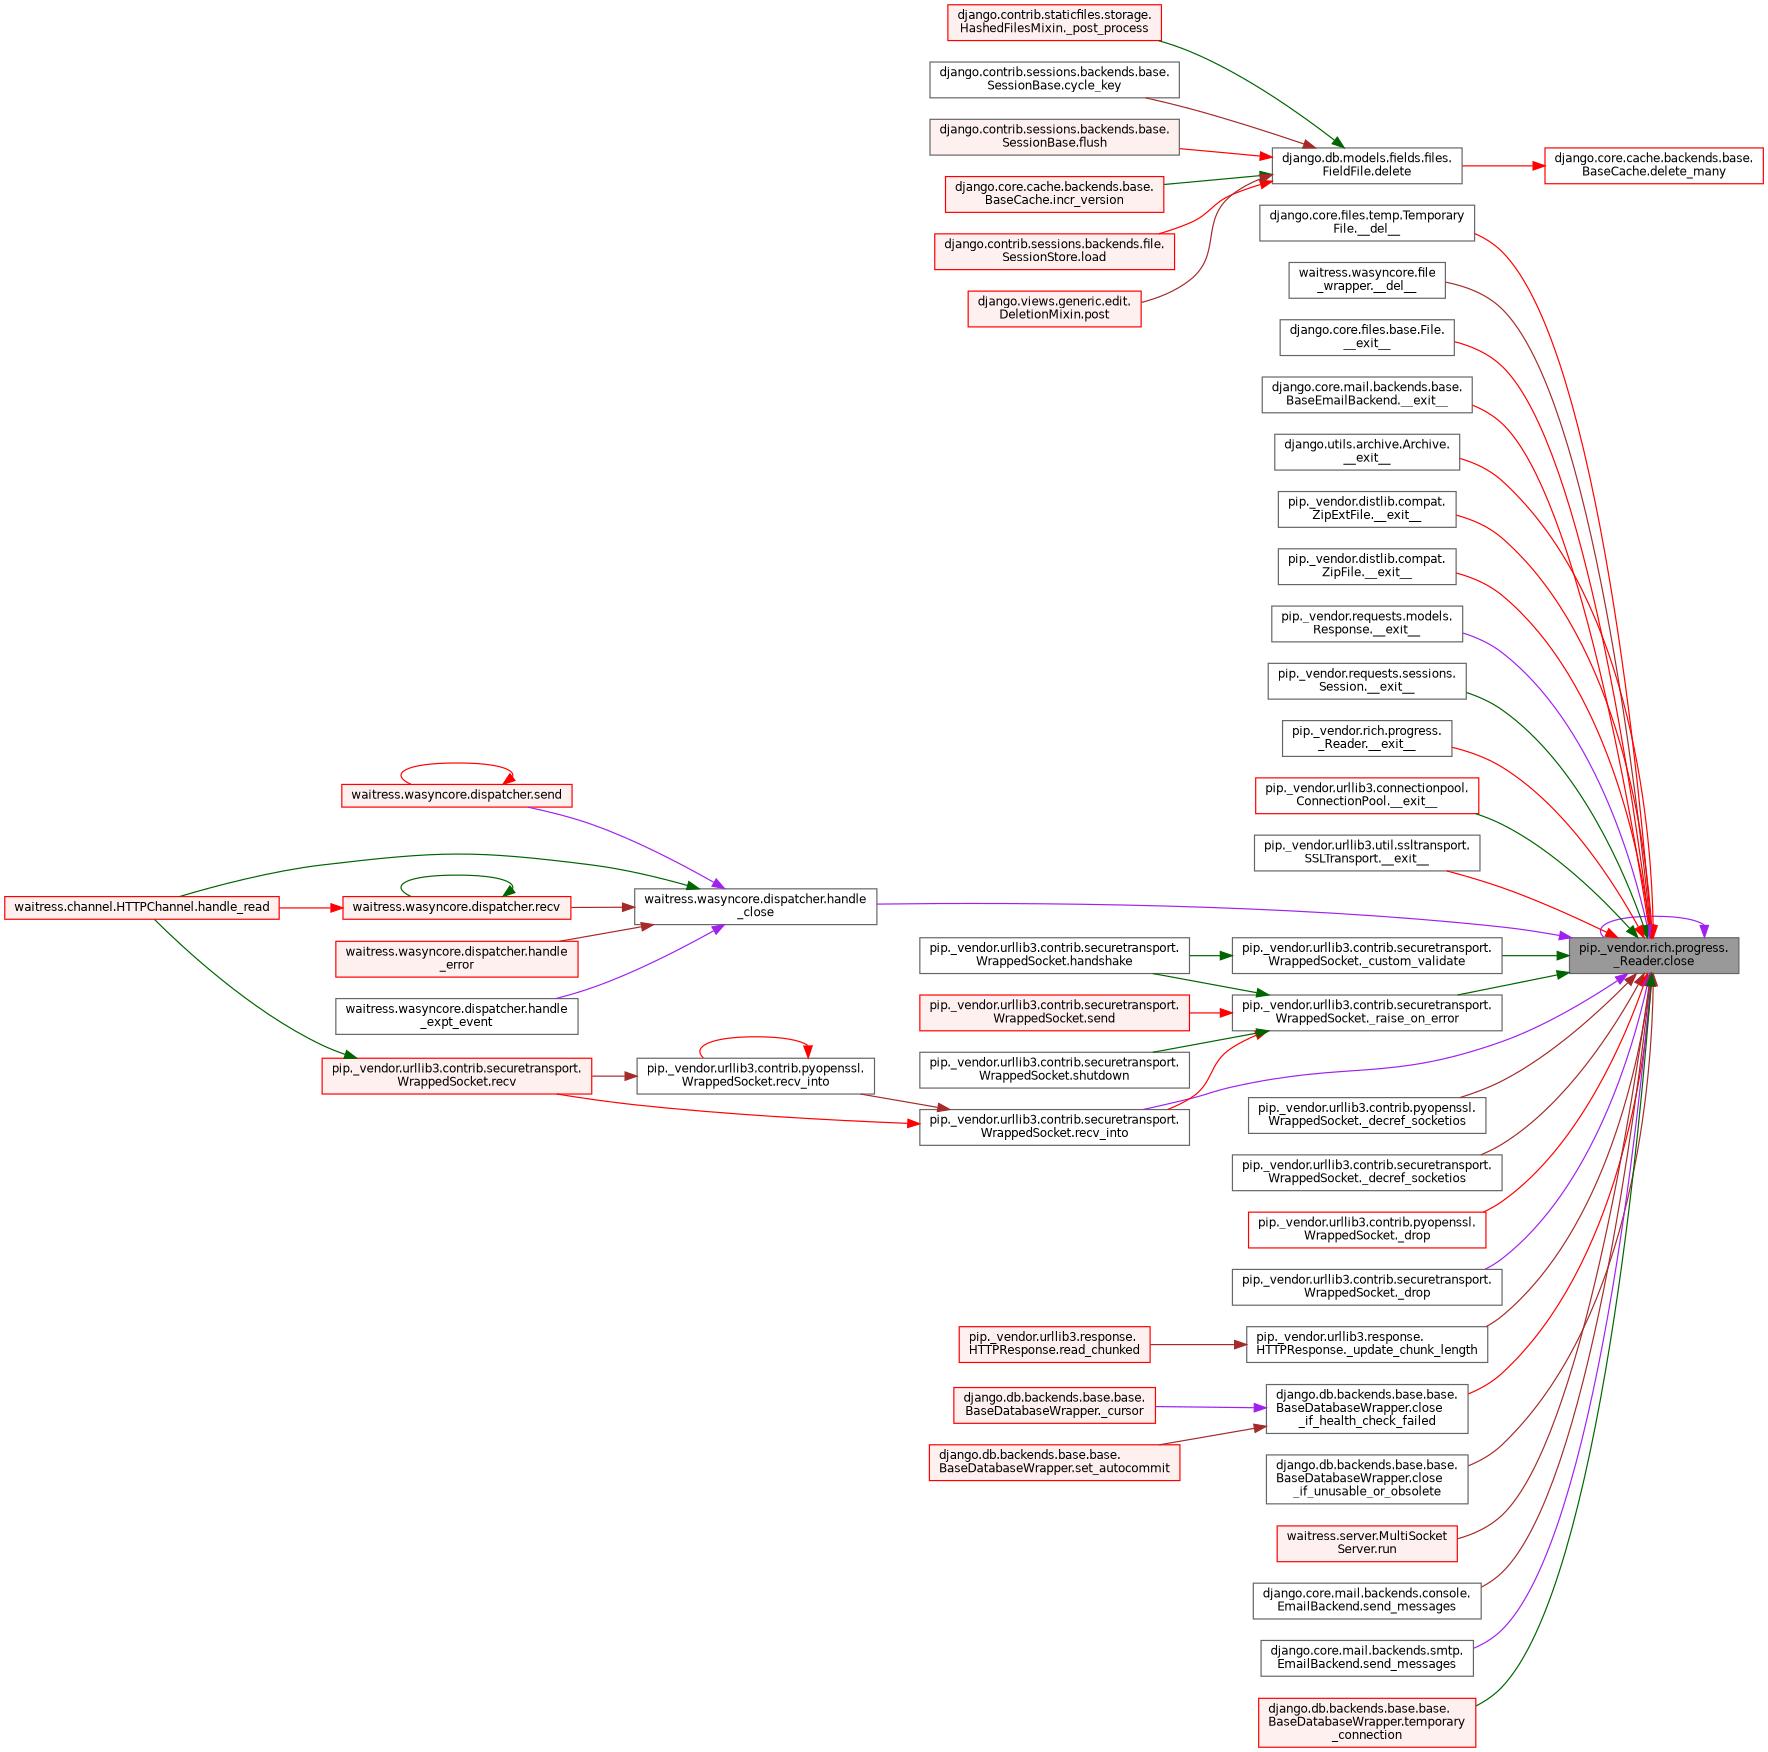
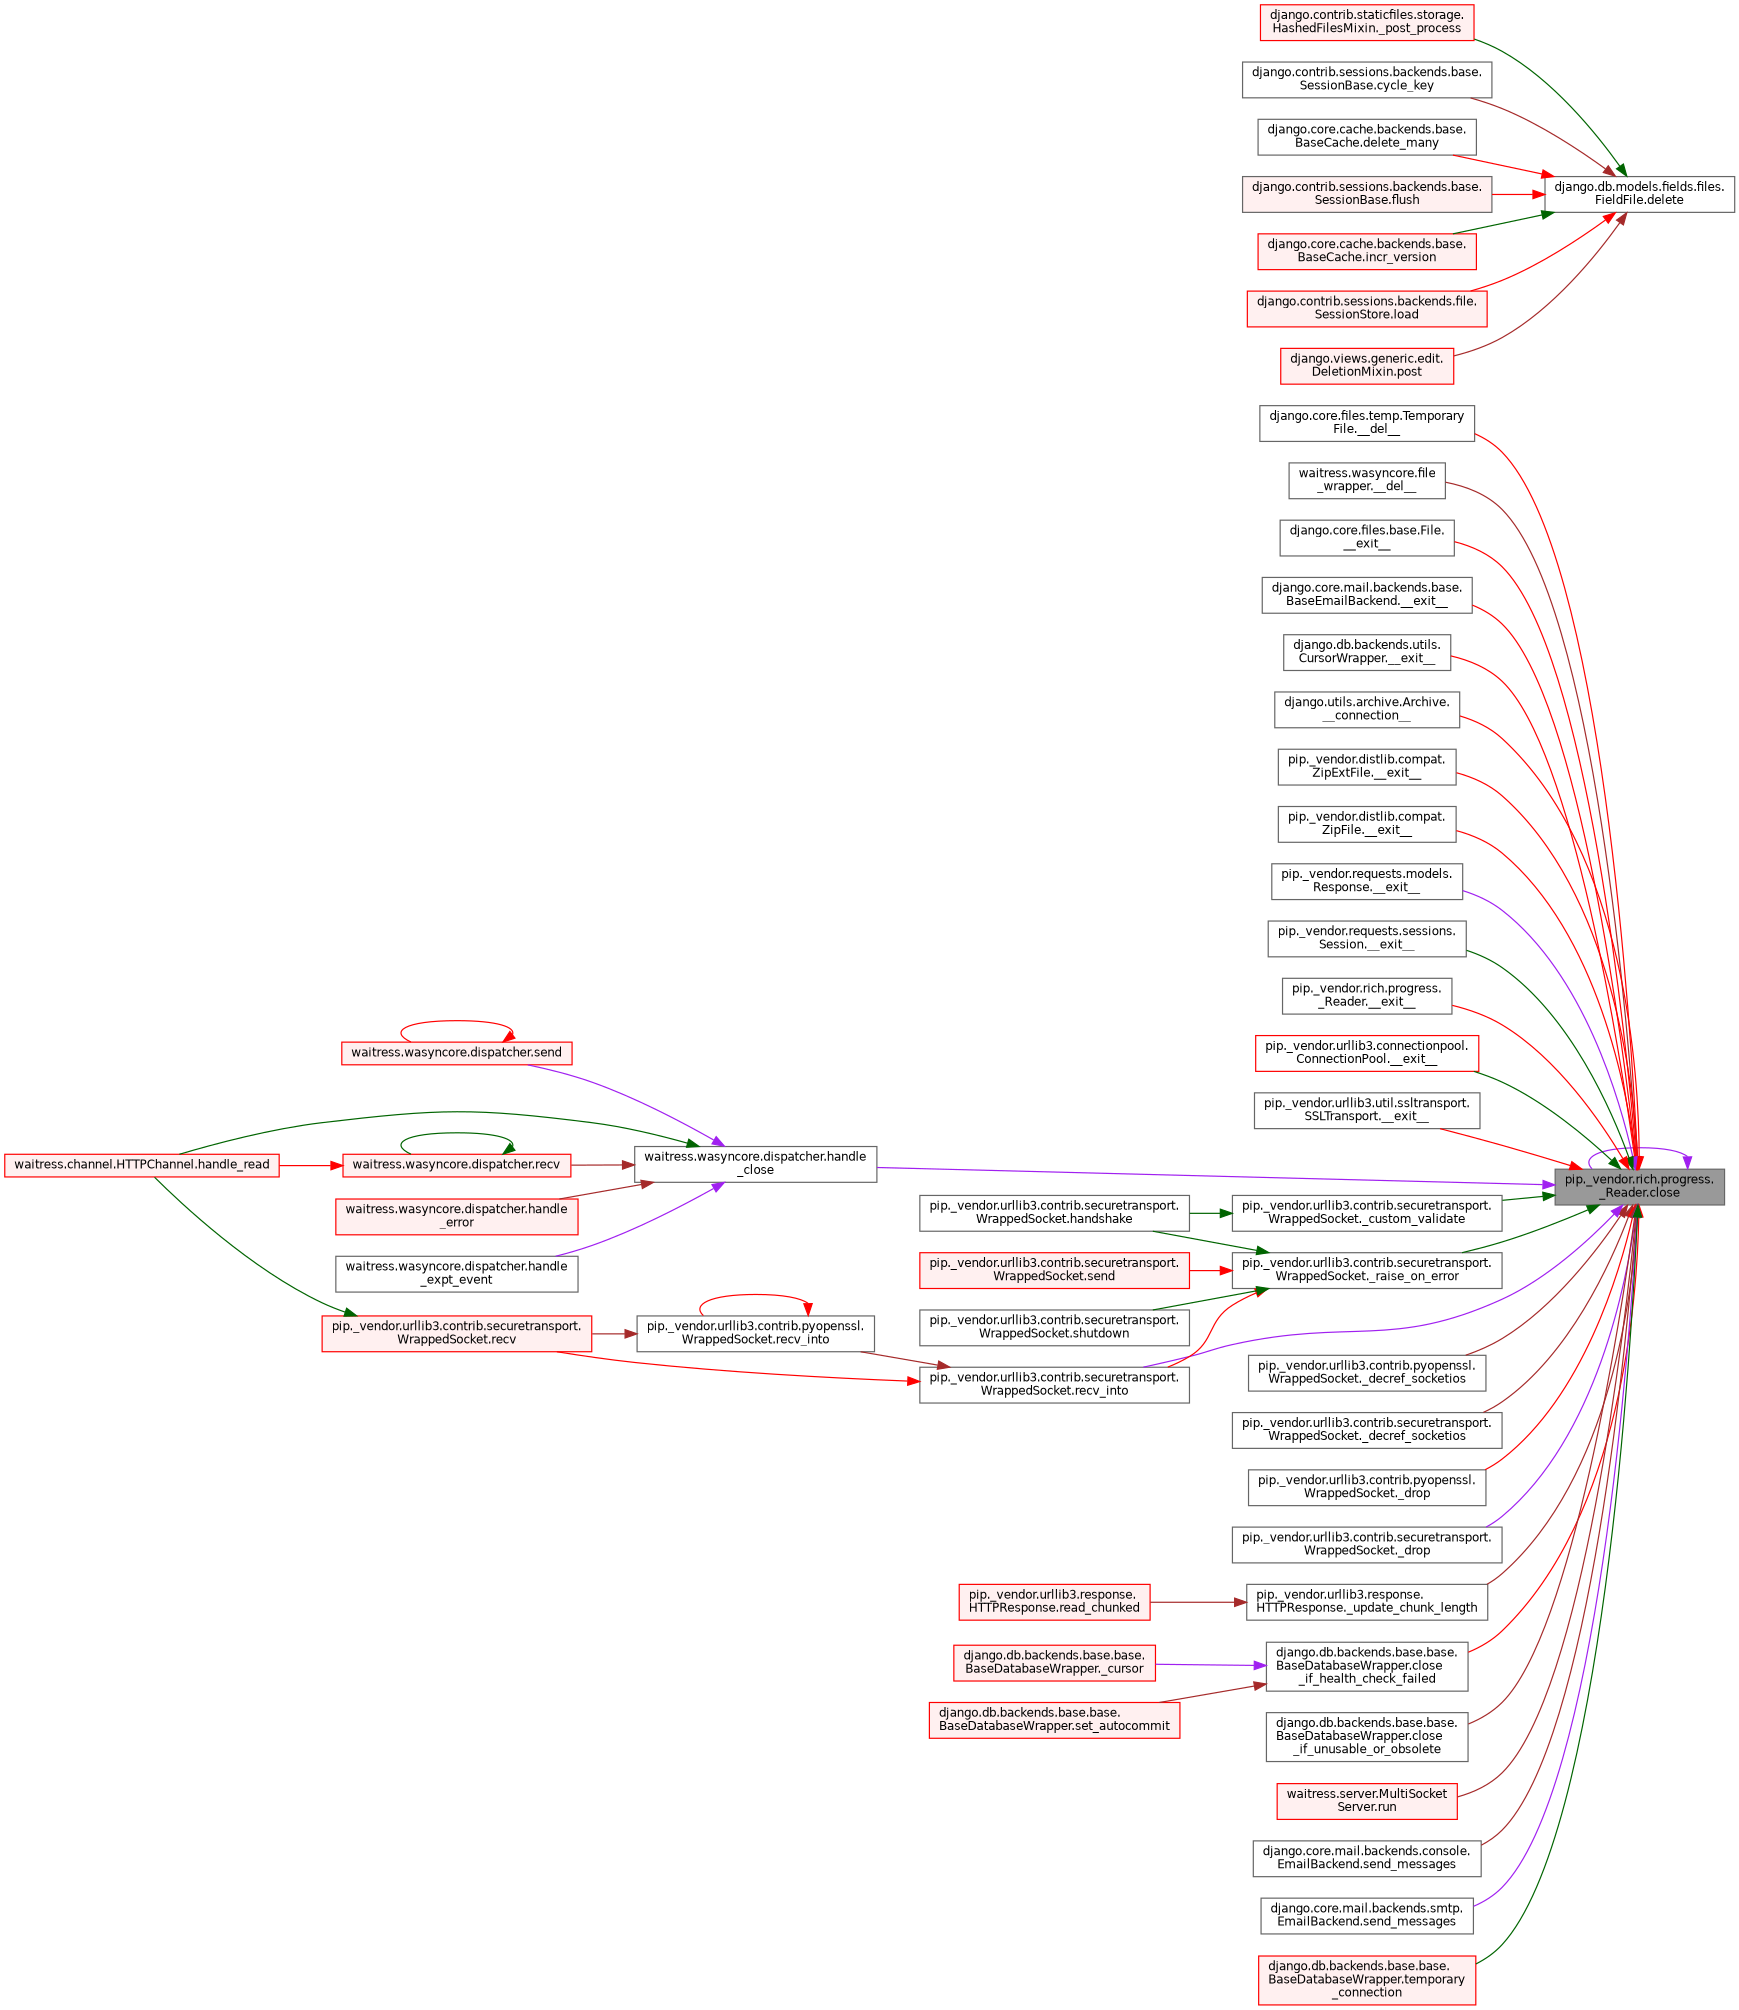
edge "django.db.models.fields.files. FieldFile.delete" -> "django.core.cache.backends.base. BaseCache.delete_many": reversed
node "django.core.cache.backends.base. BaseCache.delete_many": color red -> grey40
node "django.utils.archive.Archive. __exit__": label "django.utils.archive.Archive. __exit__" -> "django.utils.archive.Archive. __connection__"
node "django.db.backends.utils. CursorWrapper.__exit__": added
node "pip._vendor.urllib3.contrib.pyopenssl. WrappedSocket._drop": color red -> grey40
